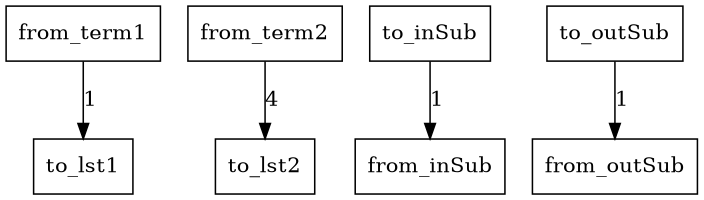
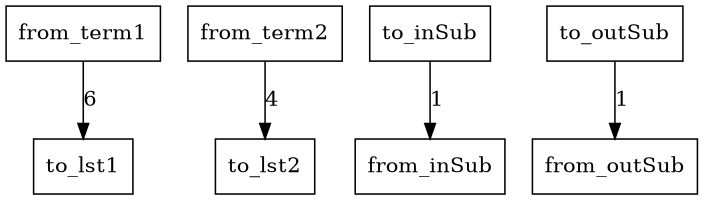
edge "from_term1" -> "to_lst1": label "1" -> "6"
